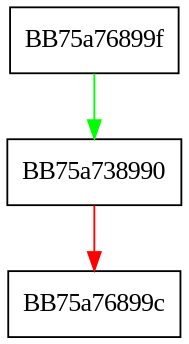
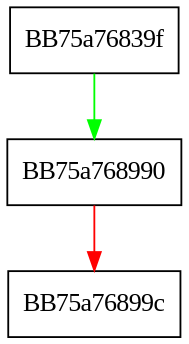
node "BB75a76899f": label "BB75a76899f" -> "BB75a76839f"
node "BB75a738990": label "BB75a738990" -> "BB75a768990"
